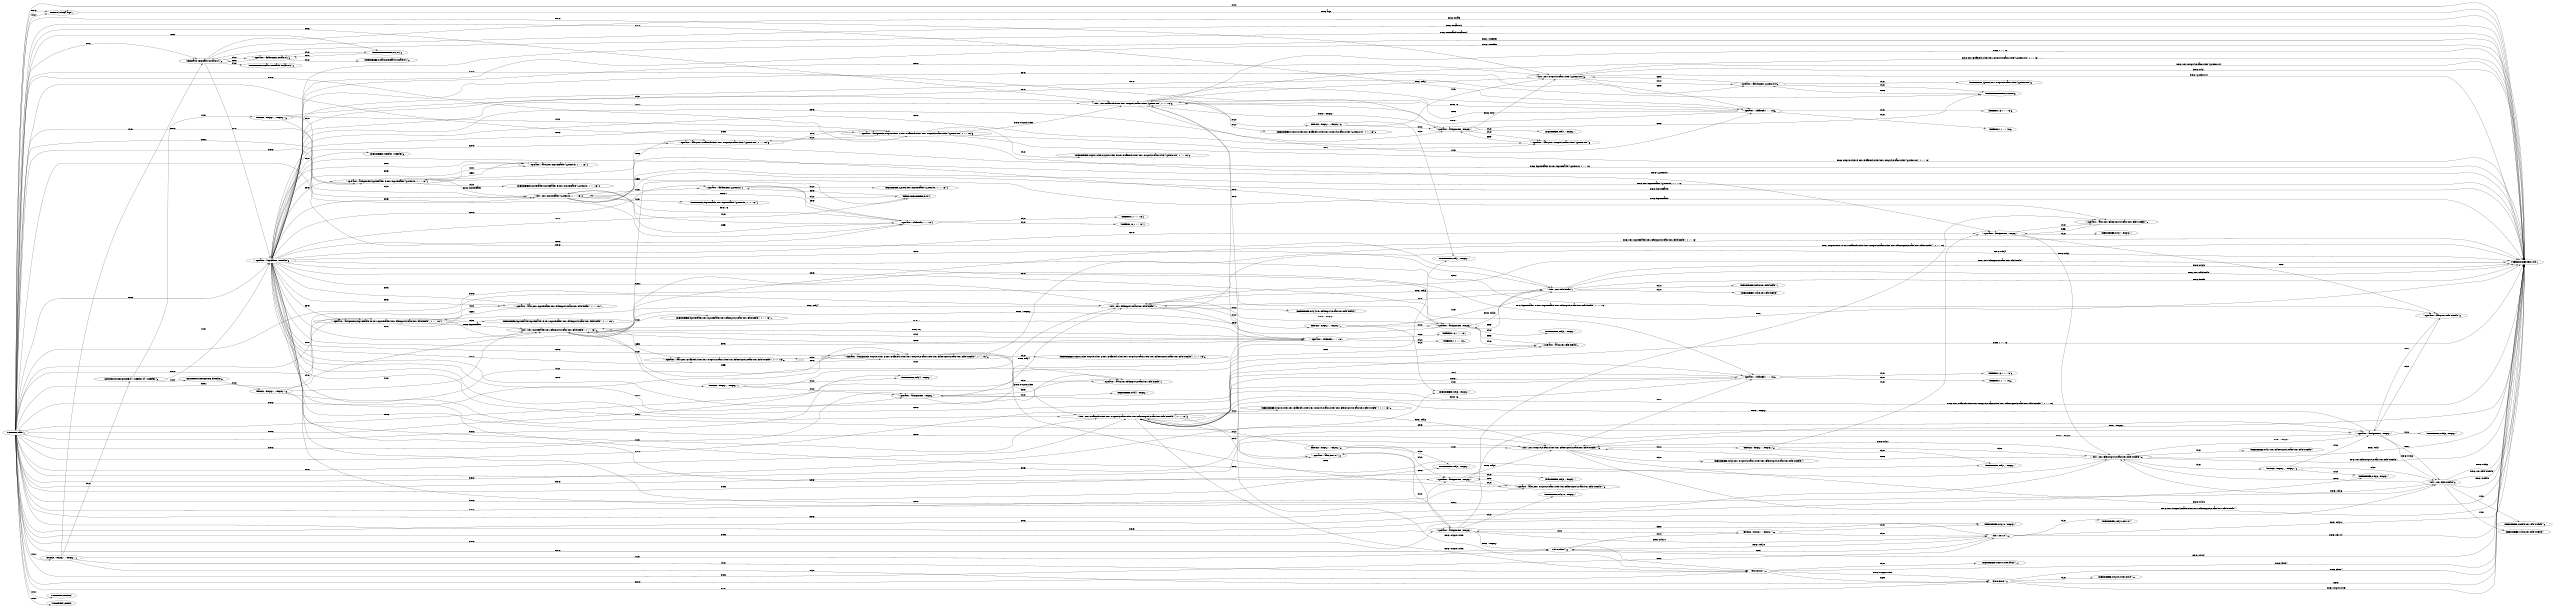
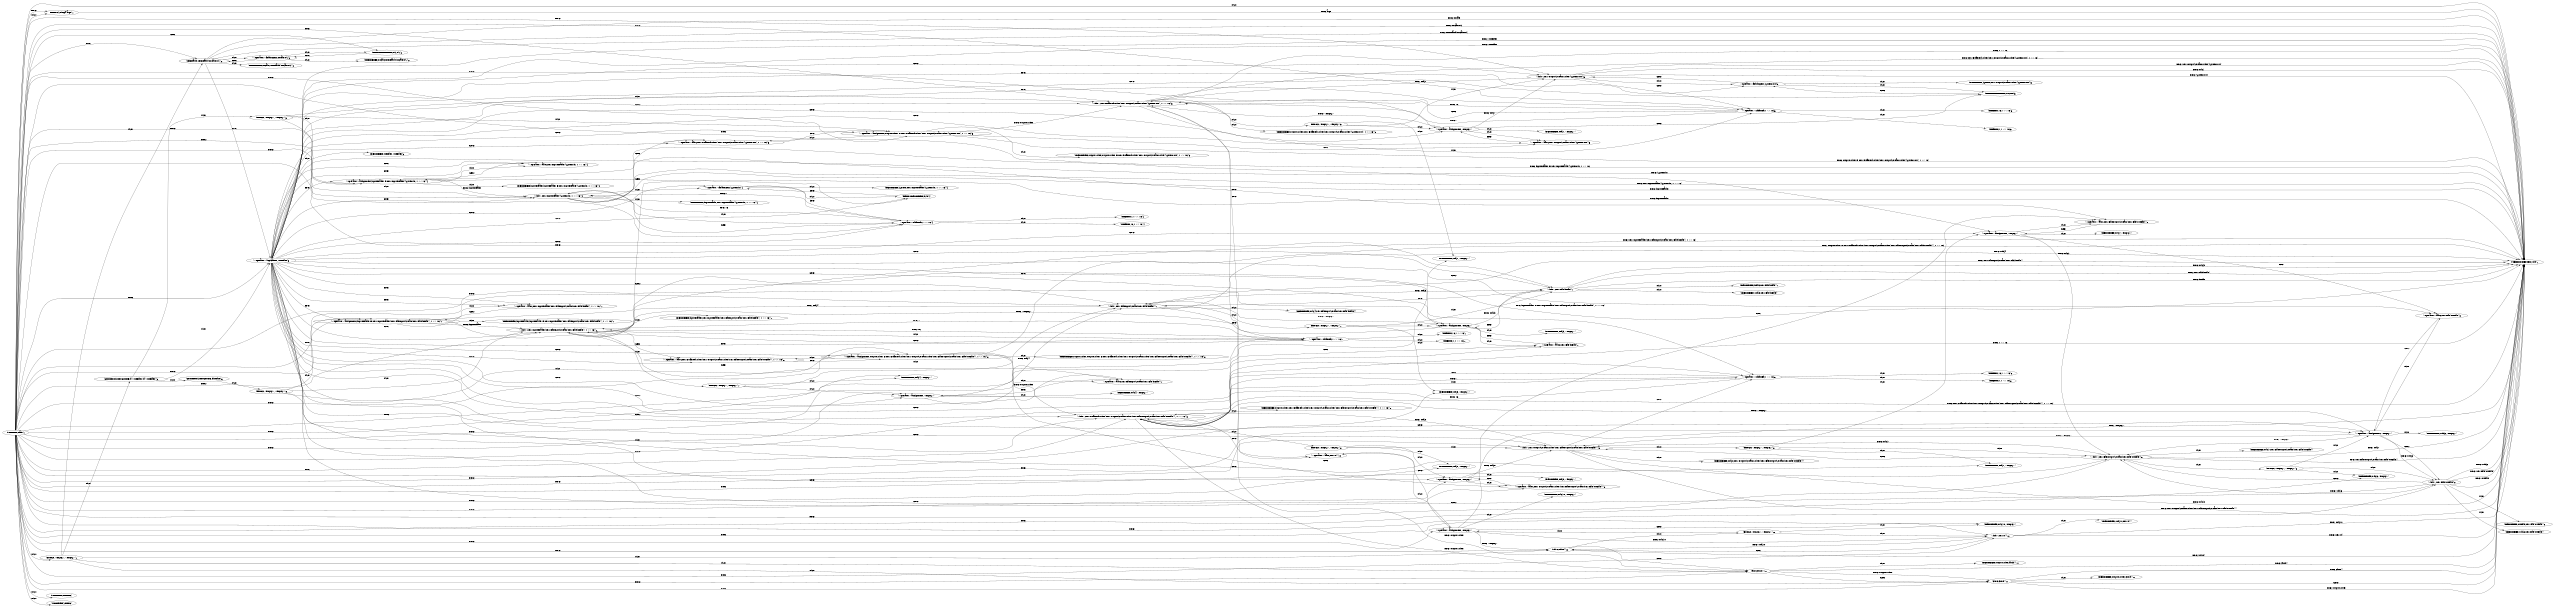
edge "(METHOD,main)" -> "(close,close())": label "CDG: " -> "DDG: "
